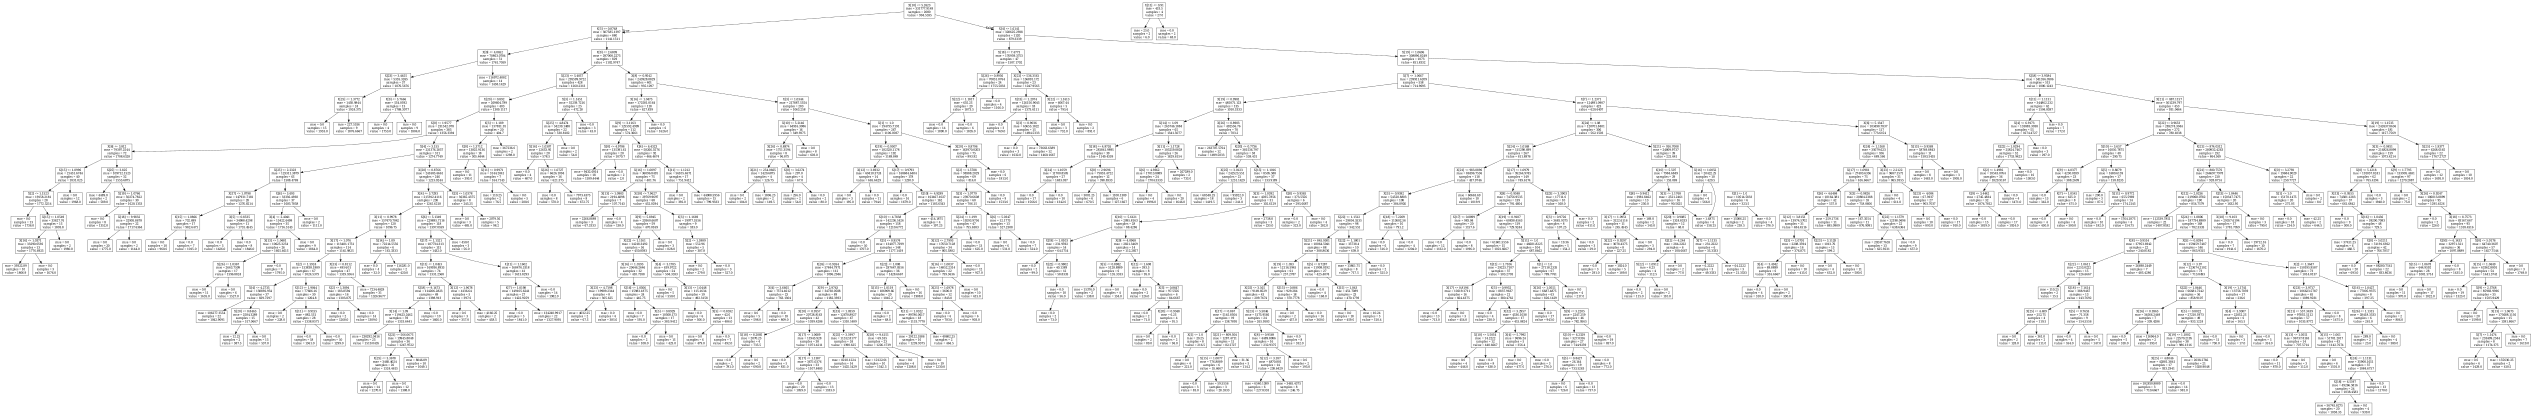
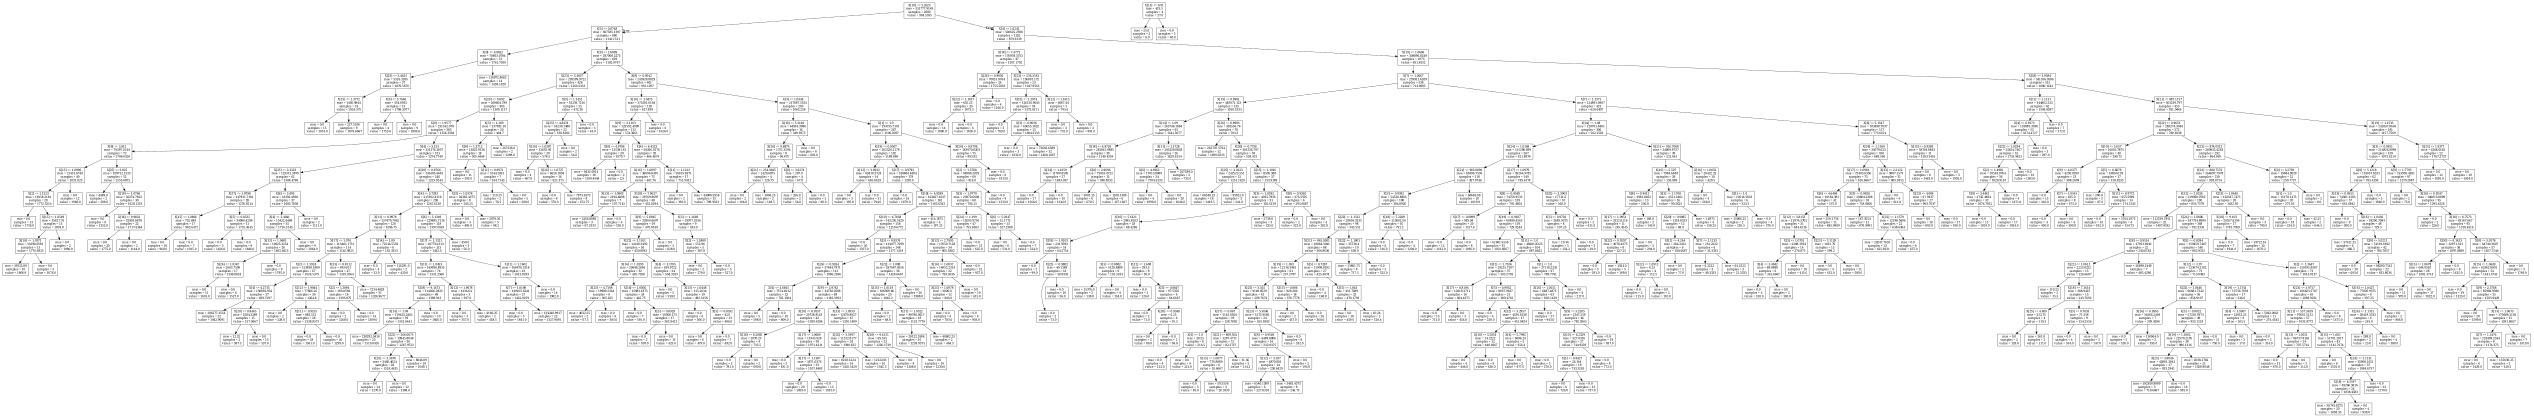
edge "X[10] <= 5.657 mse = 16010.7875 samples = 40 value = 290.75" -> "X[5] <= 0.8879 mse = 1680.6159 samples = 17 value = 158.8235": removed
edge "X[16] <= 1.0052 mse = 20422.25 samples = 10 value = 420.5" -> "mse = 1.6875 samples = 4 value = 158.25": now "X[16] <= 1.0052 mse = 20422.25 samples = 10 value = 420.5" -> "X[1] <= 1.0 mse = 10514.5833 samples = 6 value = 323.5"
edge "X[3] <= 1.1768 mse = 2521.2461 samples = 16 value = 90.5625" -> "X[20] <= 0.9085 mse = 1324.8333 samples = 12 value = 68.0": removed
node "X[9] <= 4.0968 mse = 2821.3469 samples = 14 value = 112.2857": removed
edge "mse = 0.0 samples = 10 value = 56.0" -> "mse = 0.0 samples = 2 value = 73.0": now "X[22] <= 0.9802 mse = 40.1389 samples = 12 value = 58.8333" -> "mse = 0.0 samples = 2 value = 73.0"
node "mse = 5042.0661 samples = 11 value = 274.4545": added
node "mse = 0.0 samples = 4 value = 212.0": added
